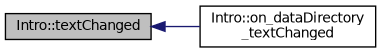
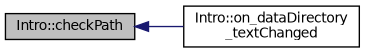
node "Intro::textChanged": label "Intro::textChanged" -> "Intro::checkPath"
